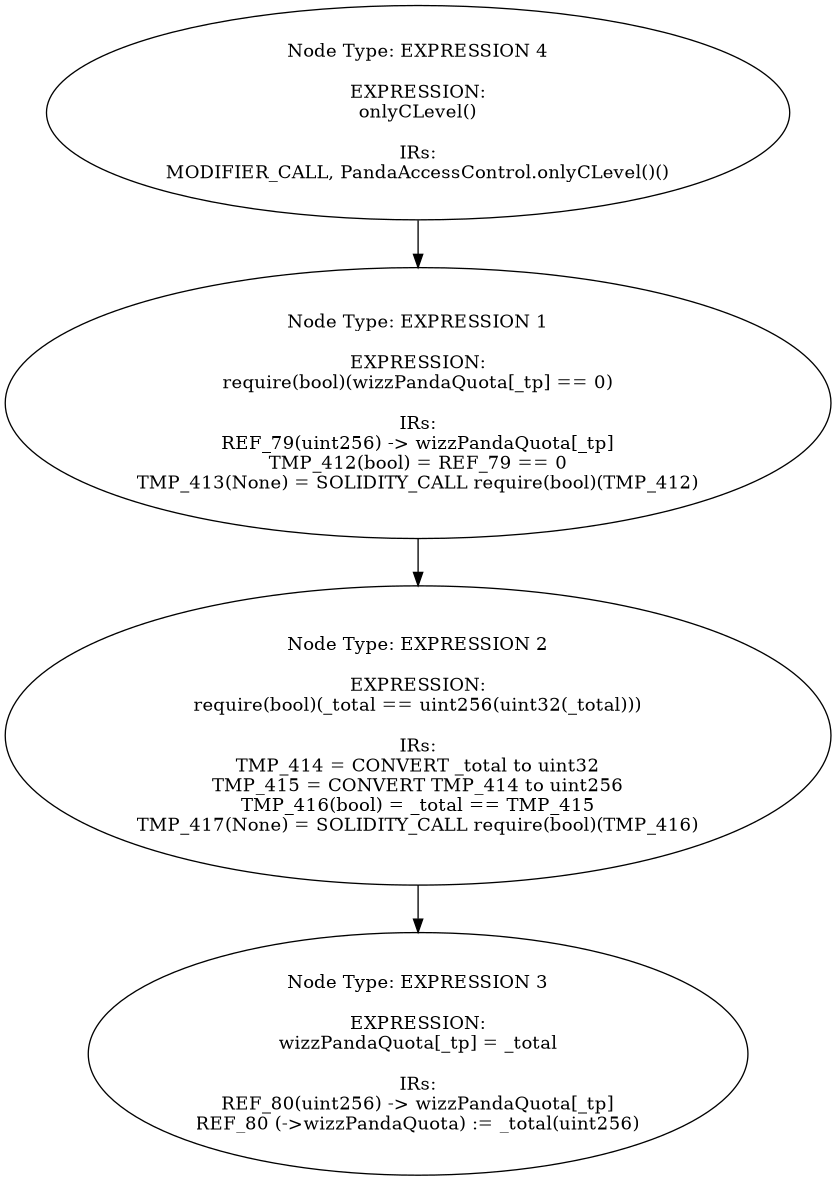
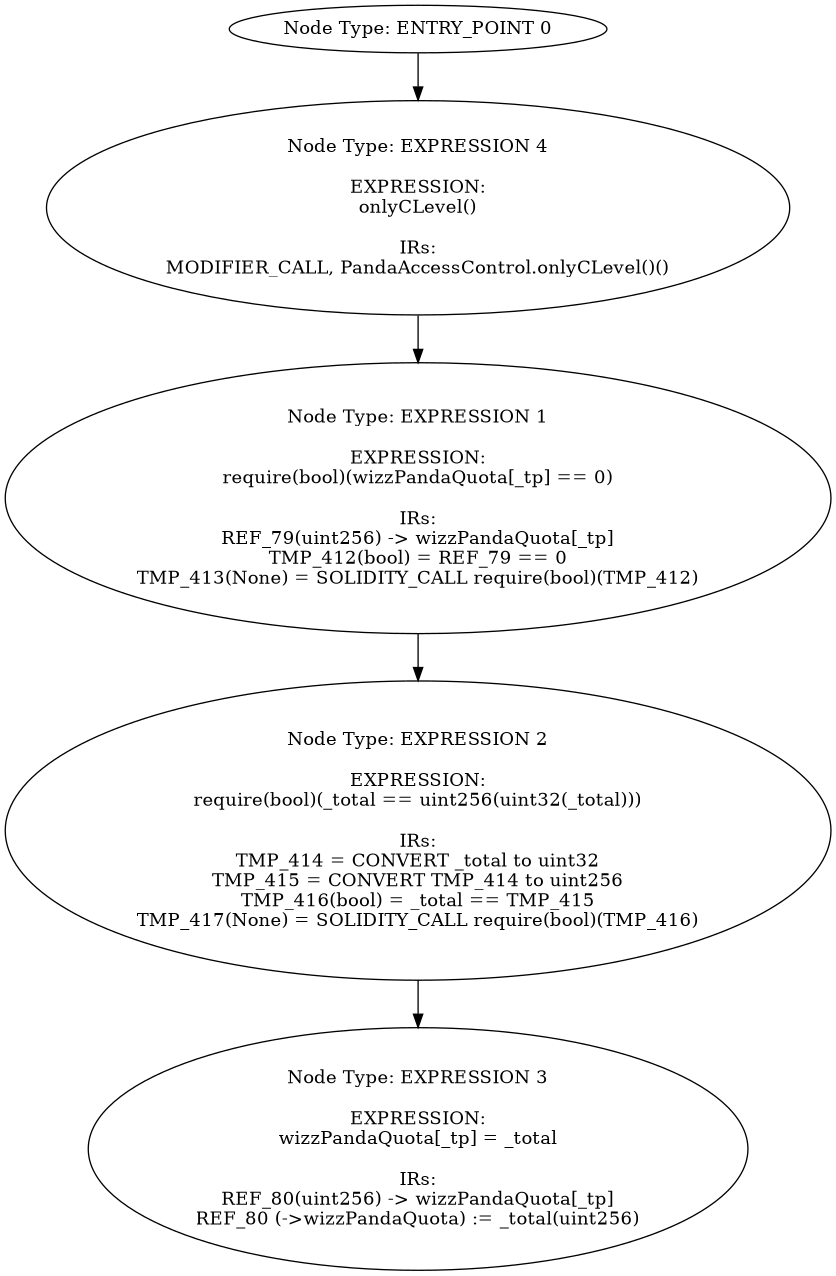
node "Node Type: ENTRY_POINT 0": added
